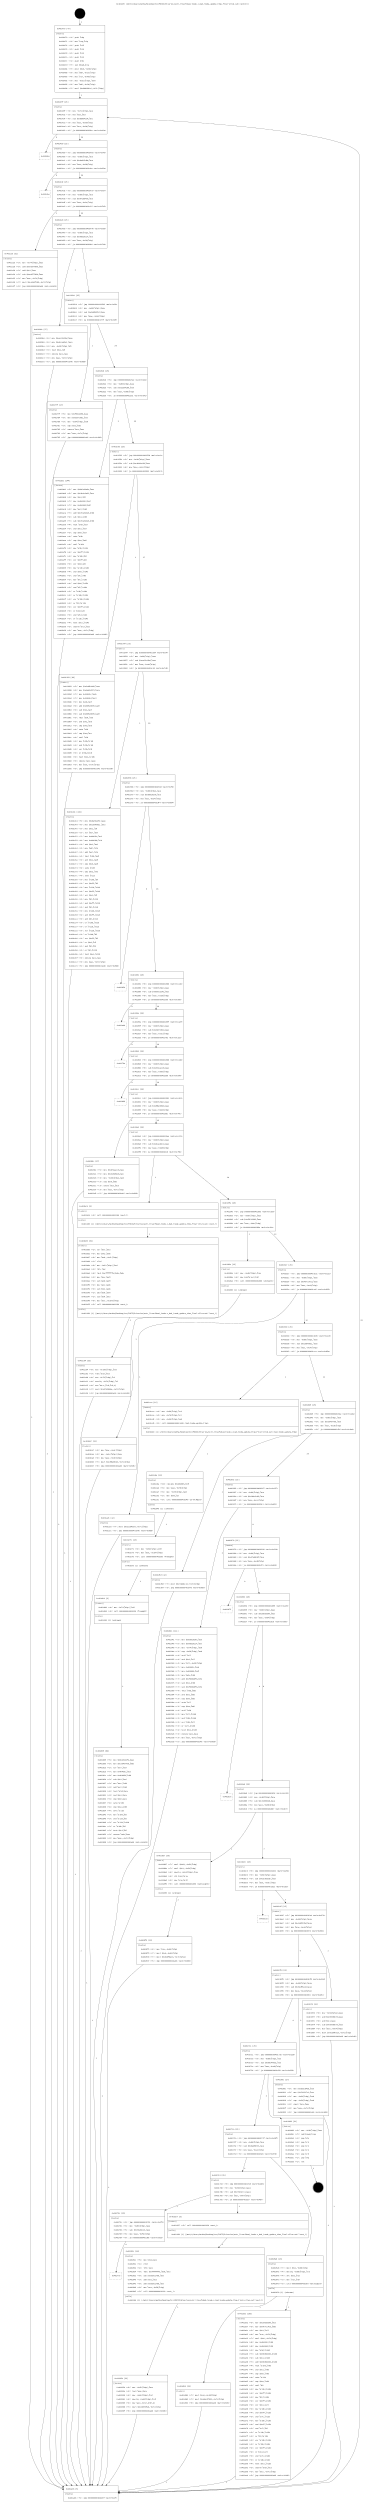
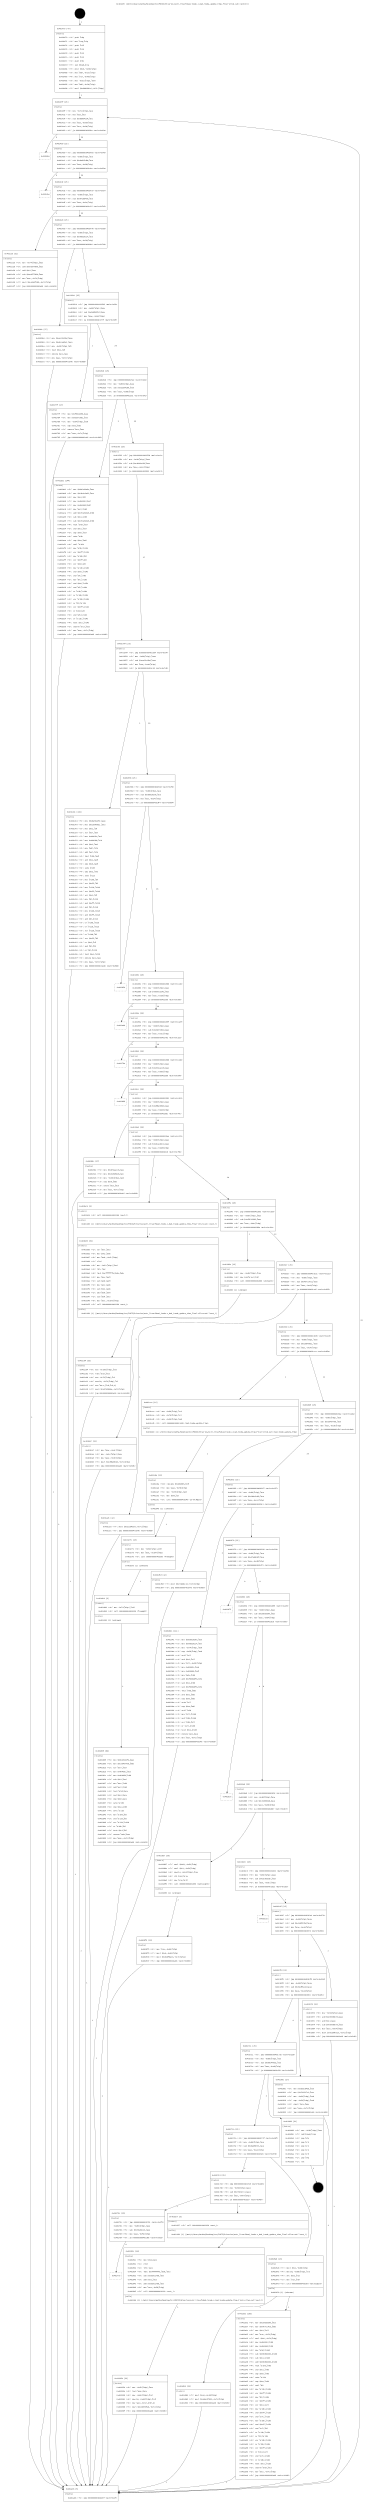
node "0x401993 [88]": removed
